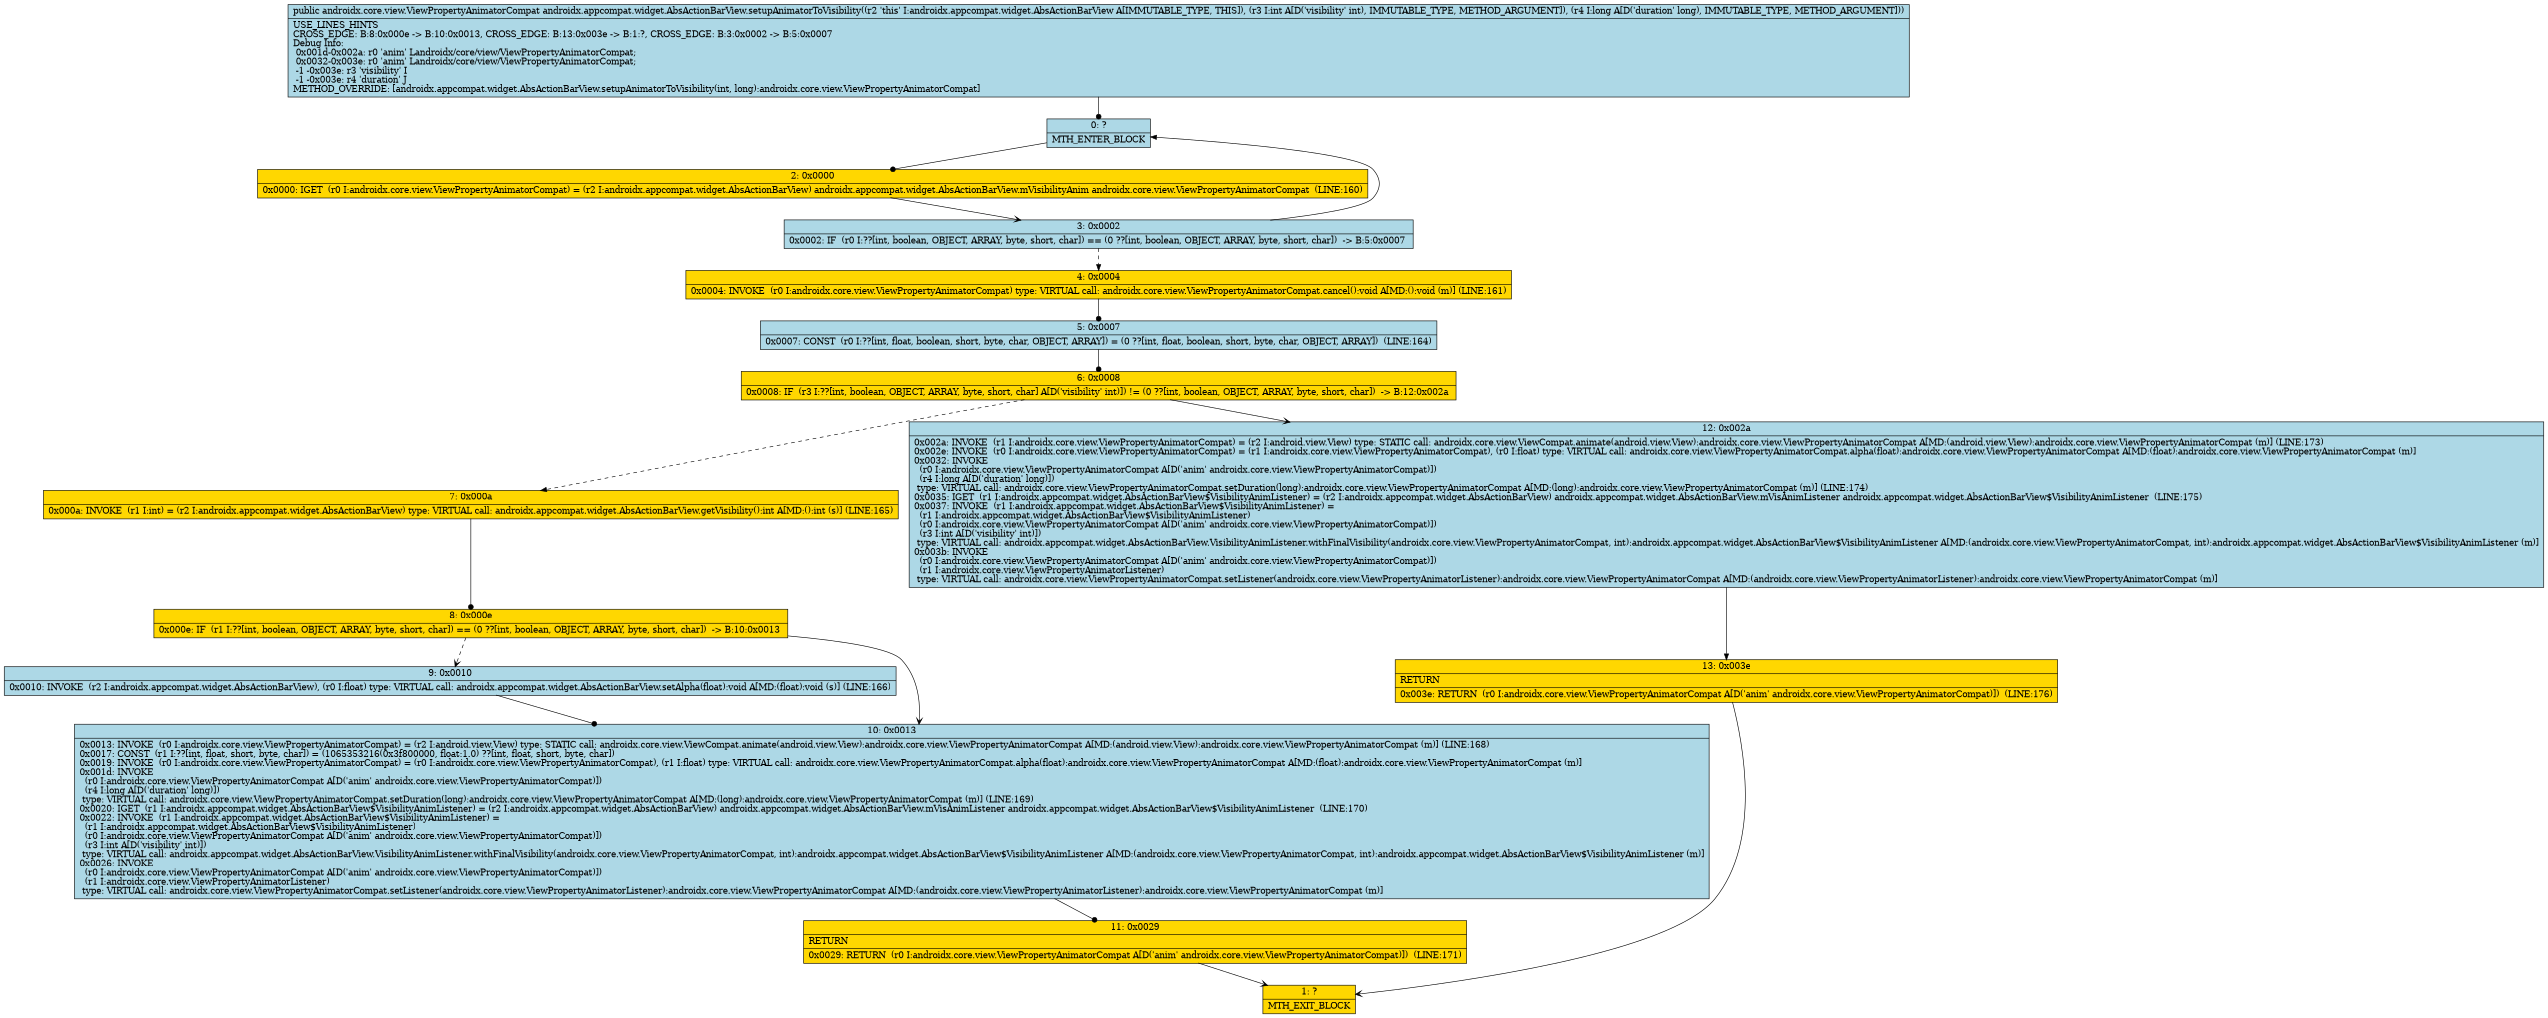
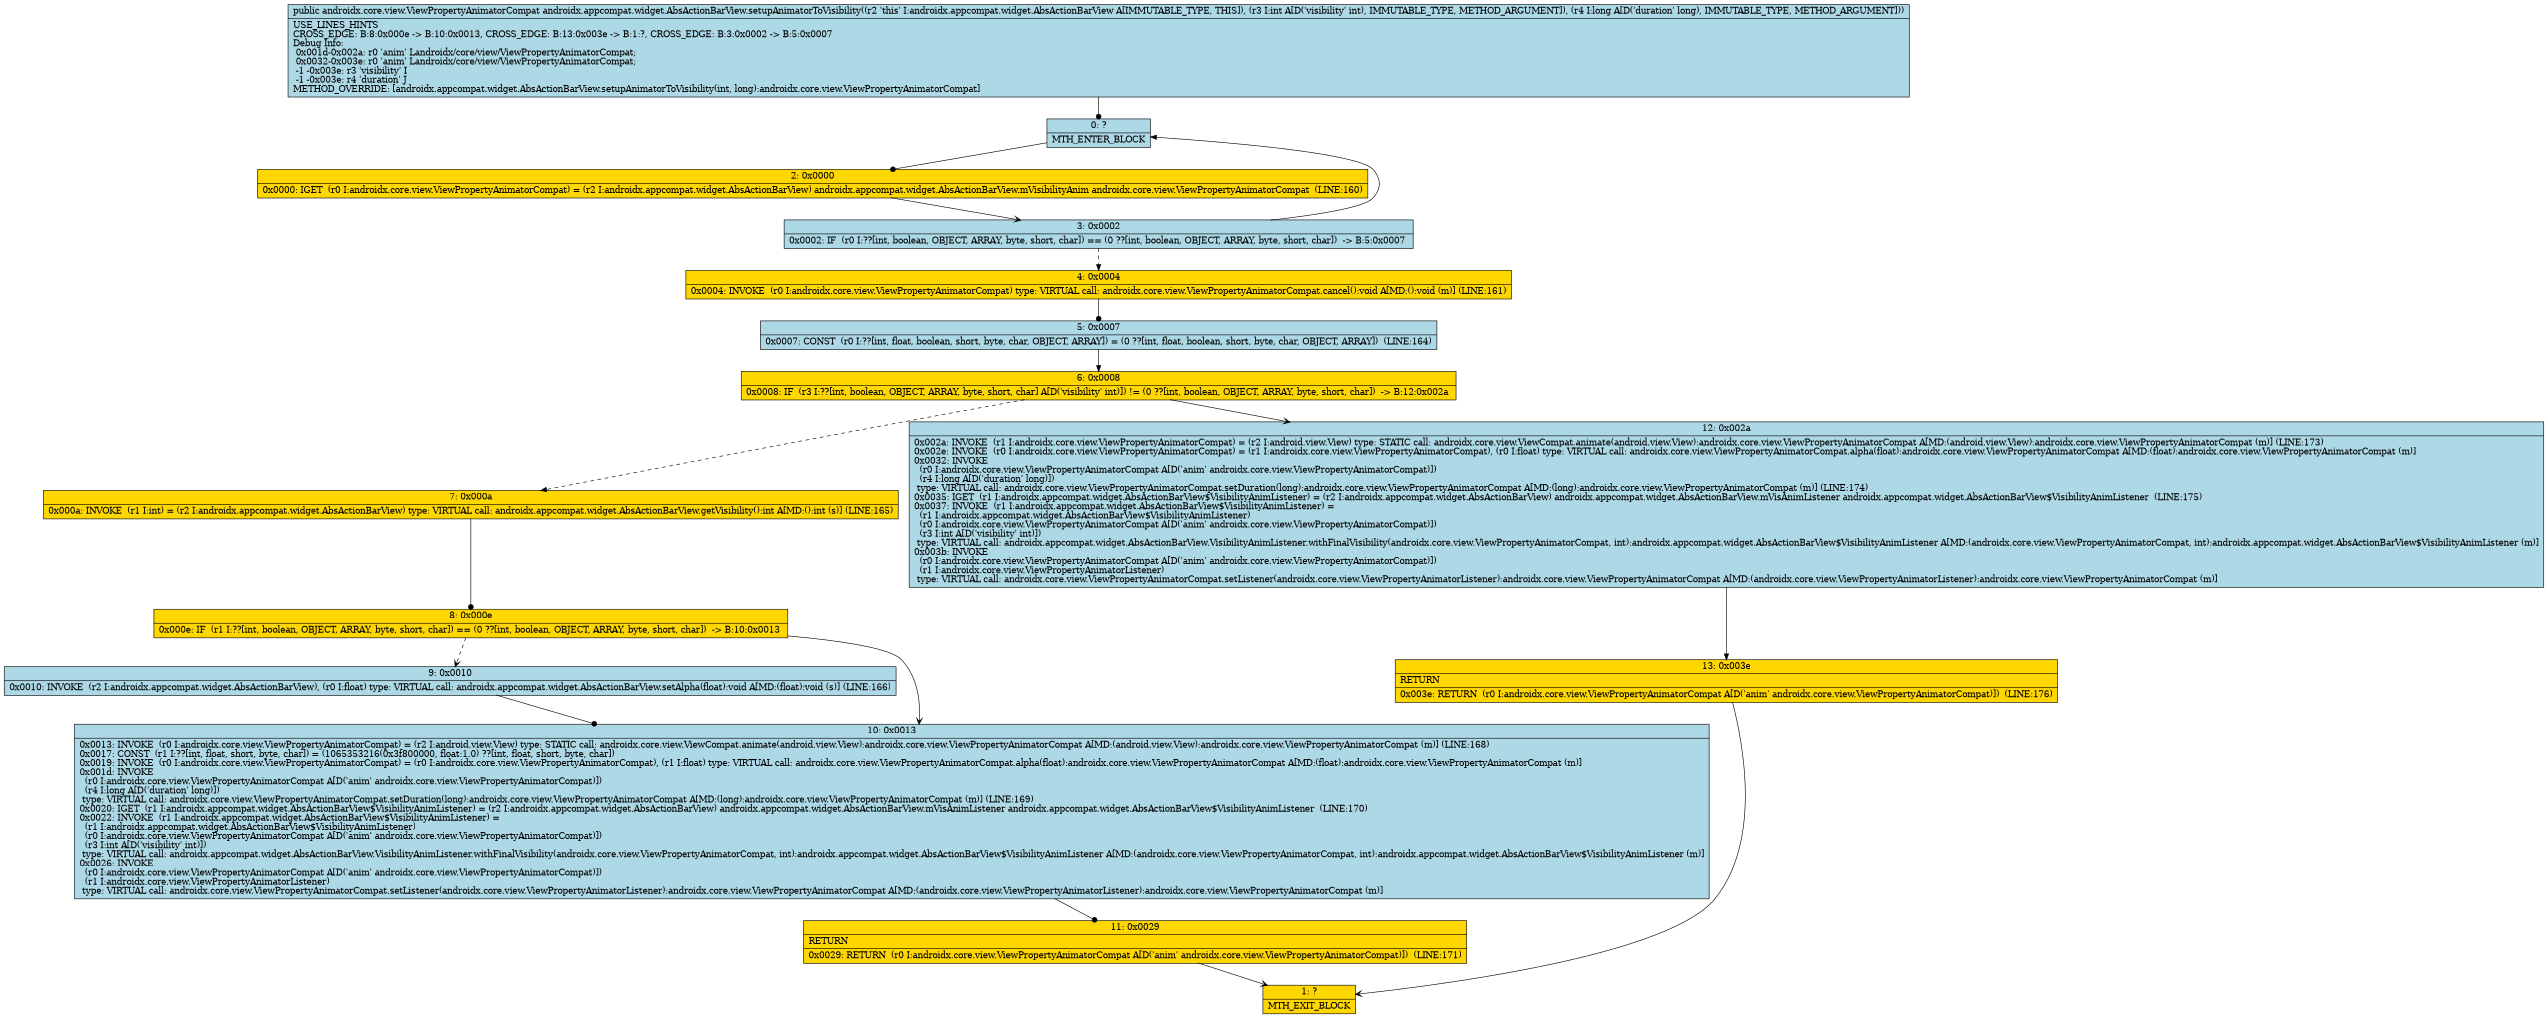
edge "5: 0x0007" -> "6: 0x0008": arrowhead dot -> normal
